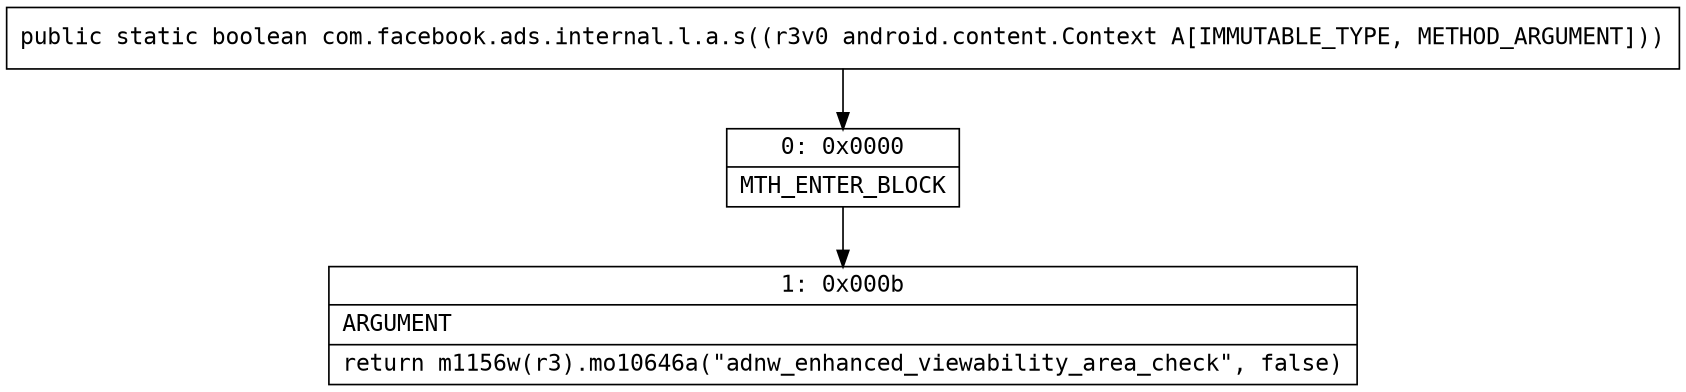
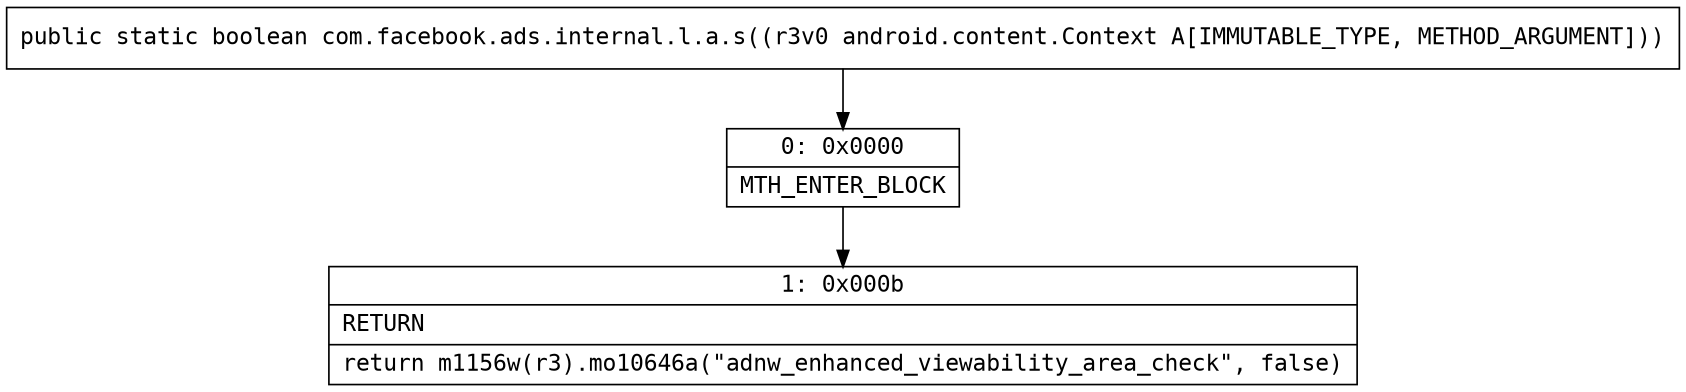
node "1: 0x000b": text "ARGUMENT" -> "RETURN"
